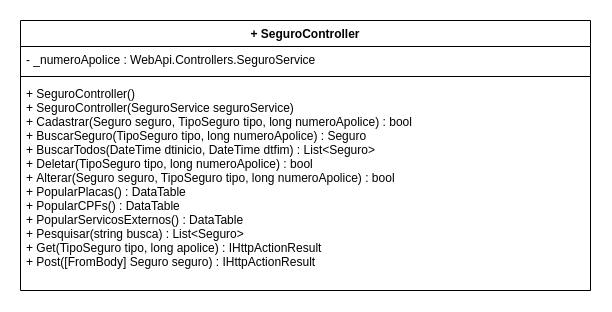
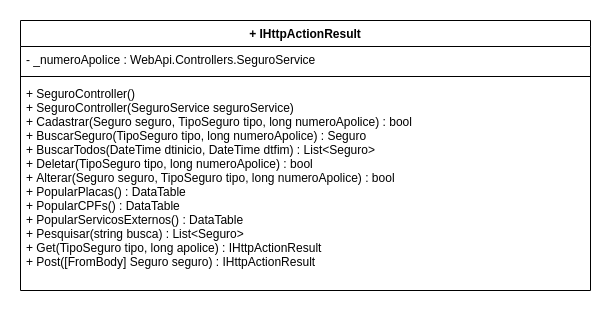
node "+ SeguroController": label "+ SeguroController" -> "+ IHttpActionResult"
